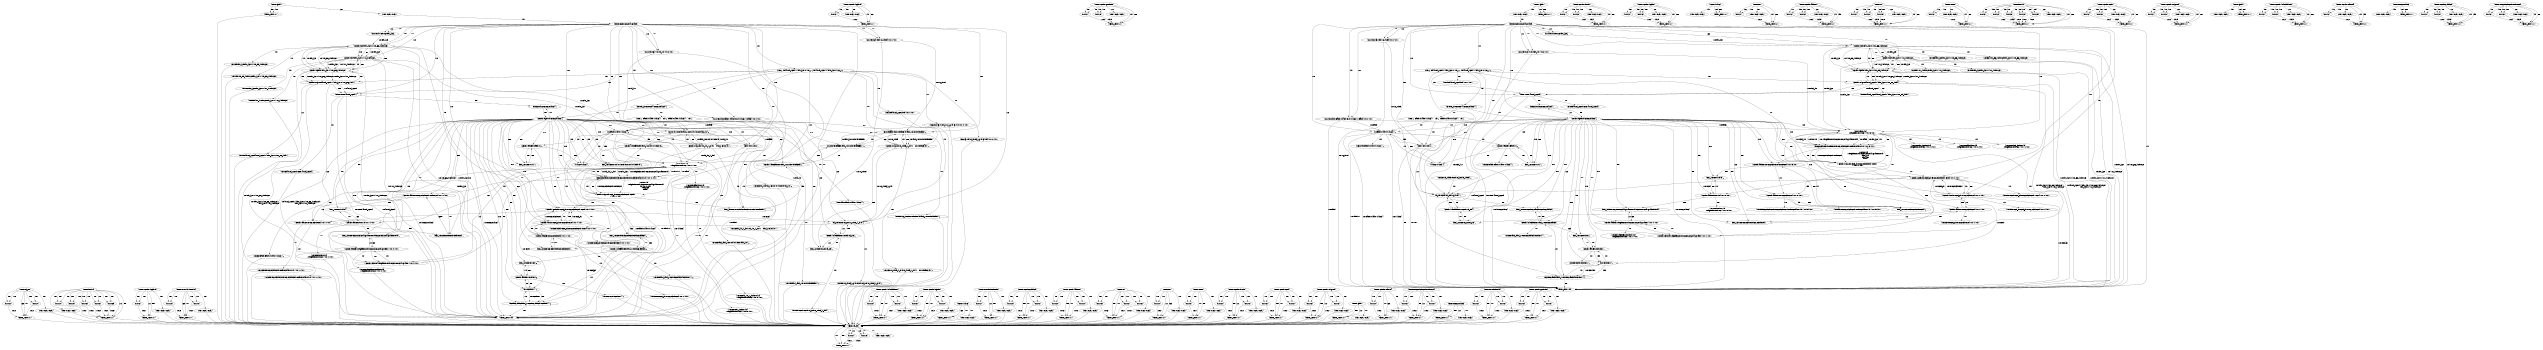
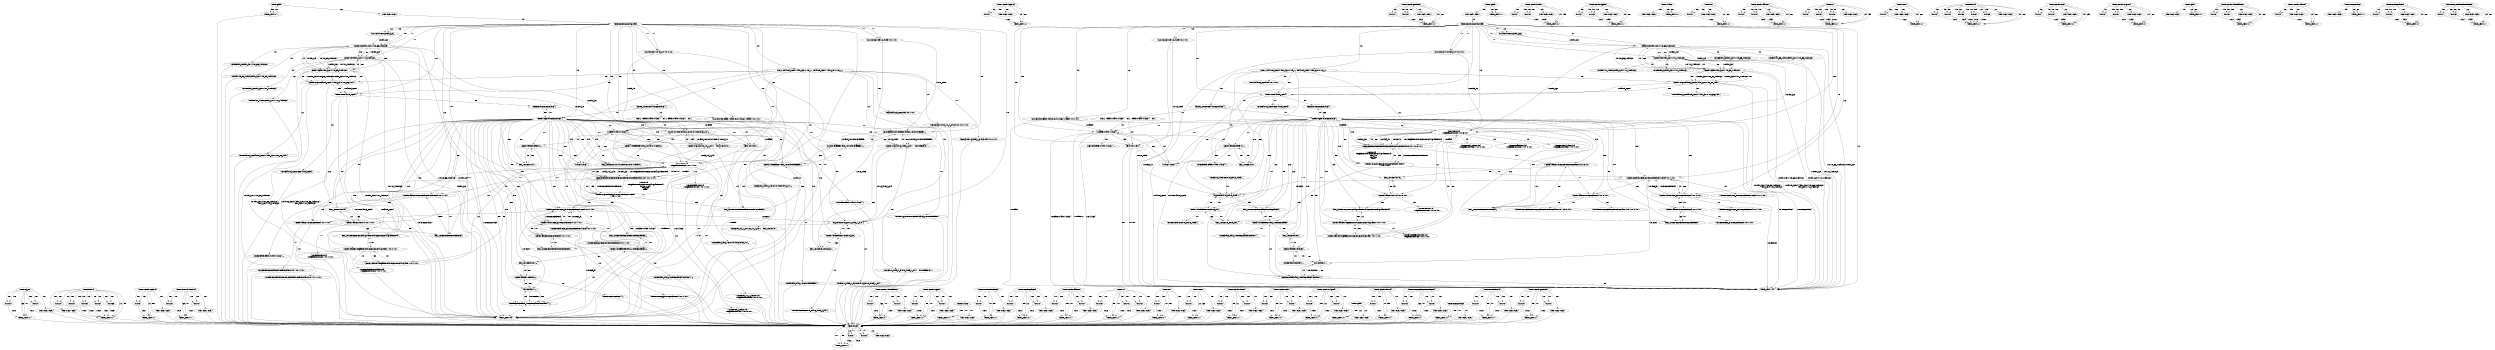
node "(IDENTIFIER,request,request->set_area(src_subrect))": added
node "(IDENTIFIER,client_,client_->CurrentDeviceScaleFactor())": text "23" -> "21"
